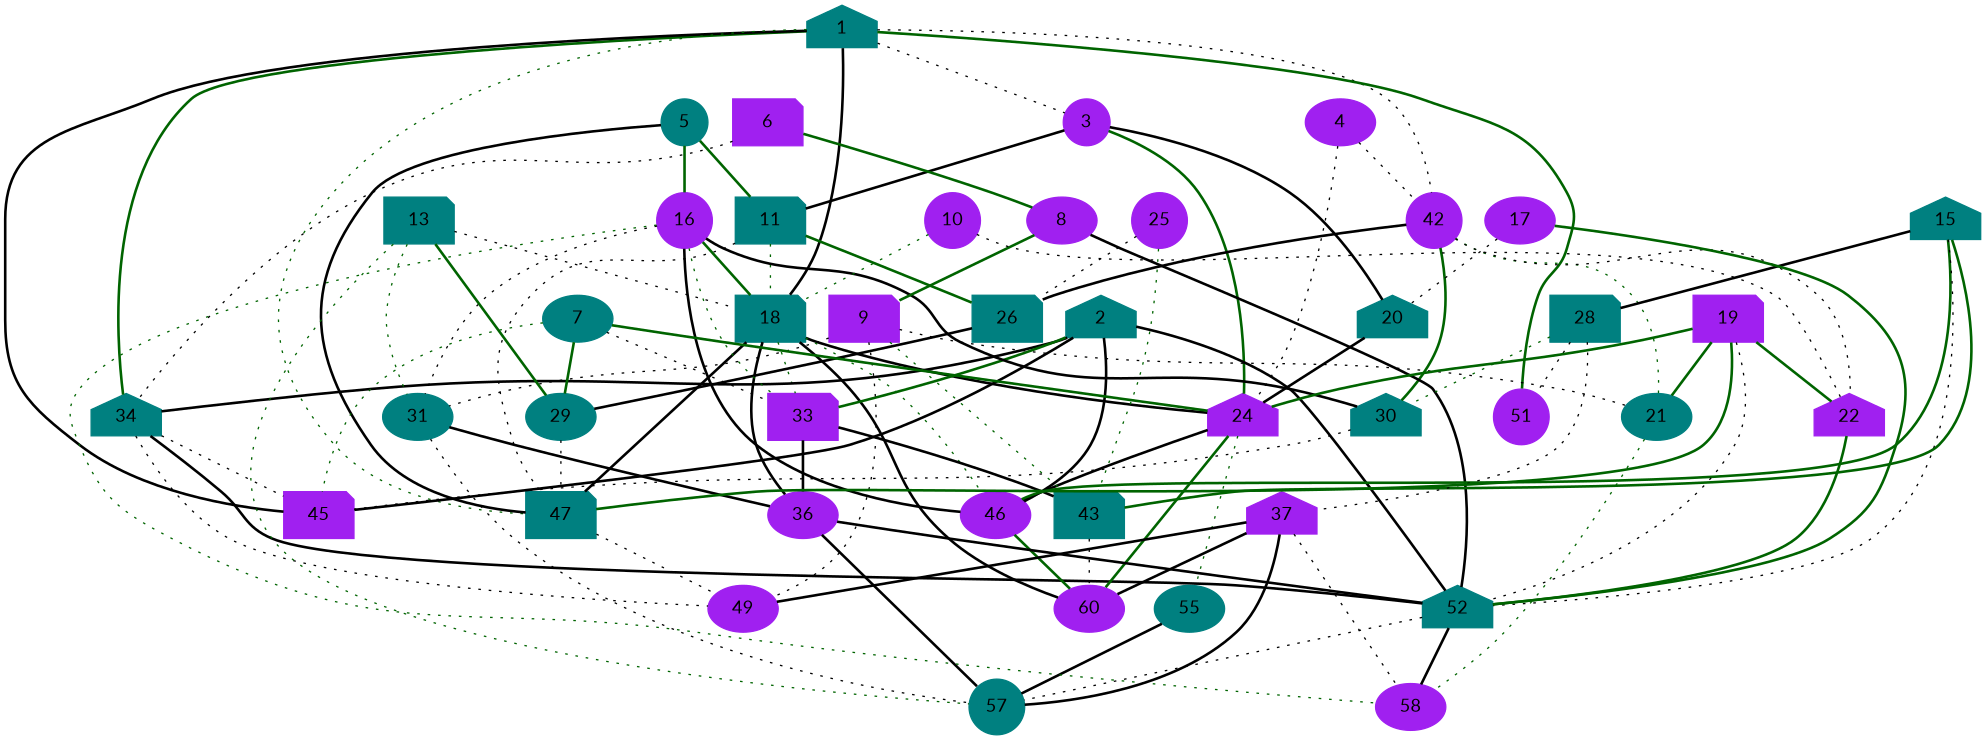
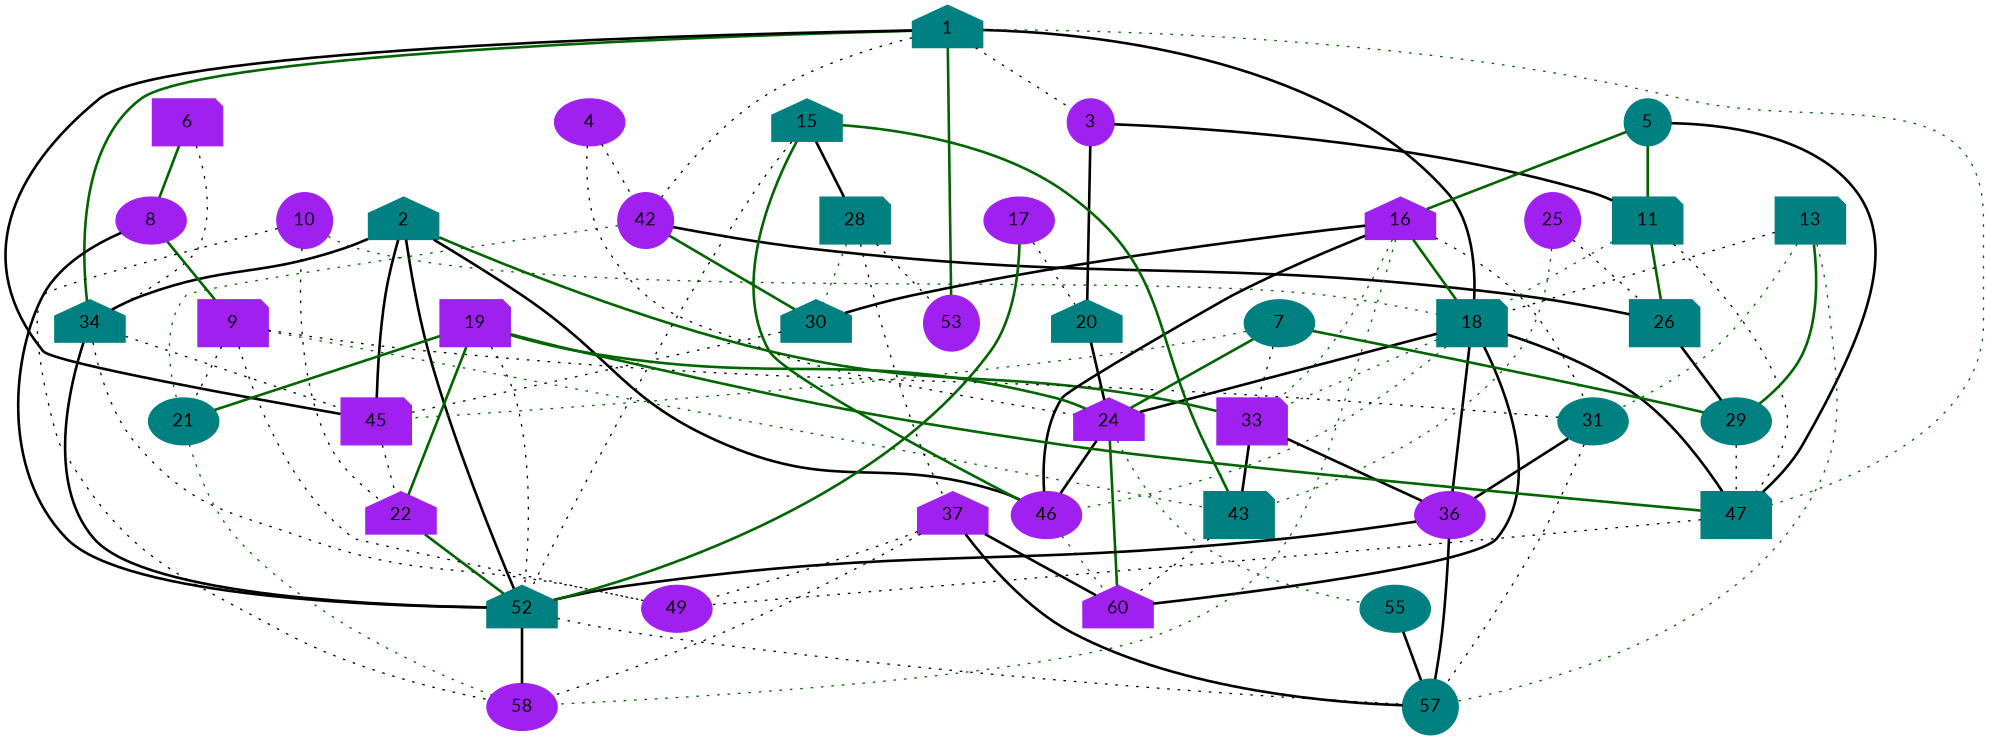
node "16": shape circle -> house
edge "3" -- "24": removed
edge "42" -- "22": now "45" -- "22"
node "51": label "51" -> "53"
edge "10" -- "58": added
edge "37" -- "49": style bold -> dotted
edge "46" -- "60": style bold -> dotted
node "60": shape ellipse -> house
